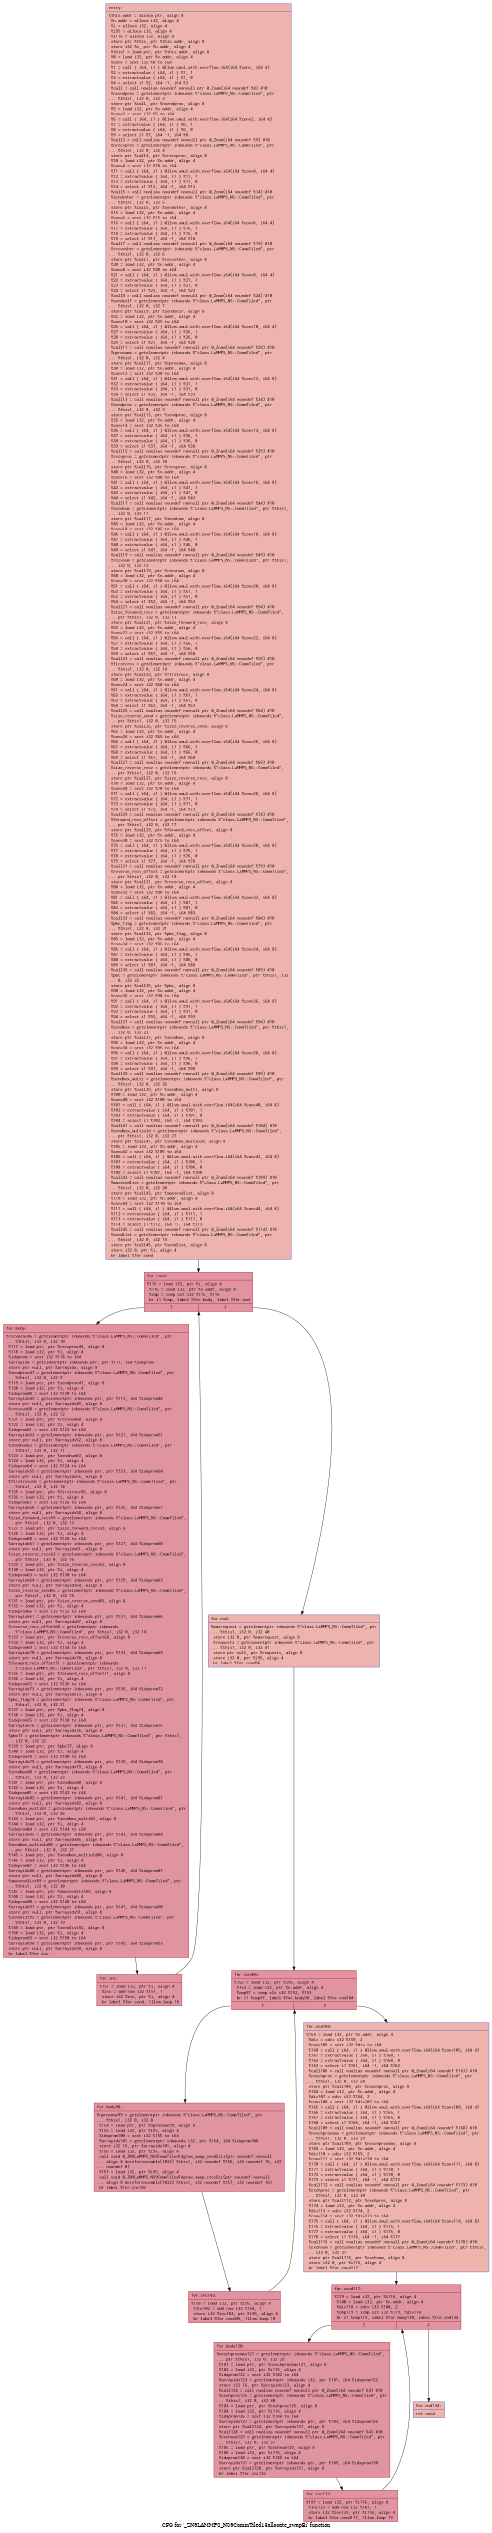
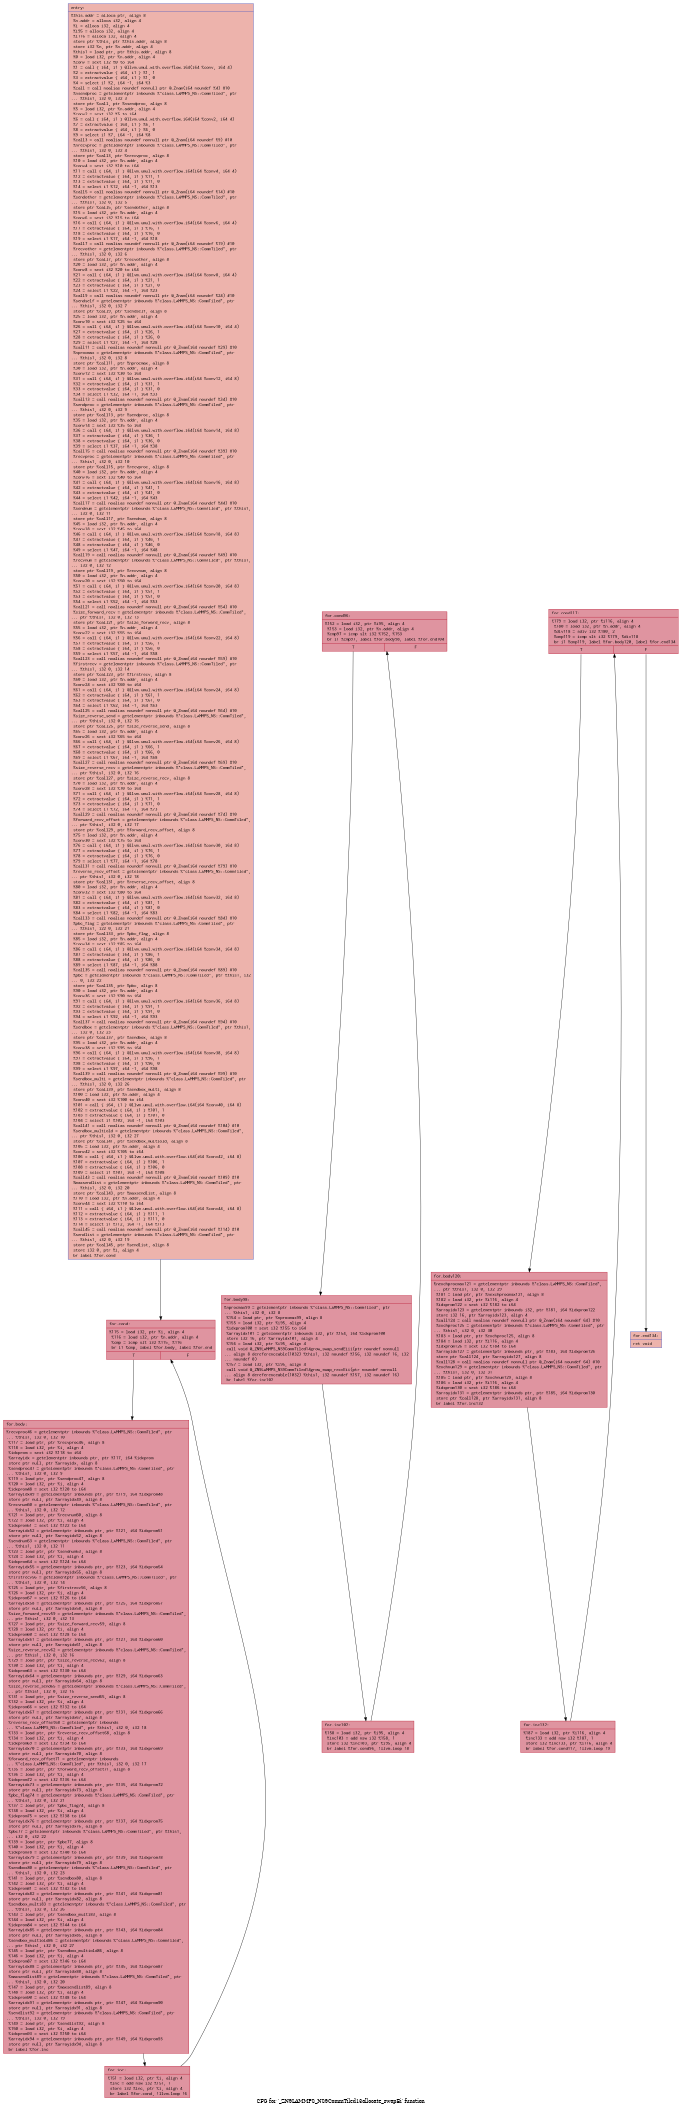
node "for.end:": removed
node "for.end104:": removed
